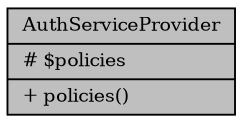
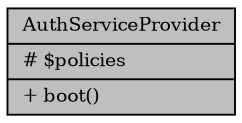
node "AuthServiceProvider": text "+ policies()" -> "+ boot()"
